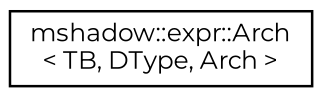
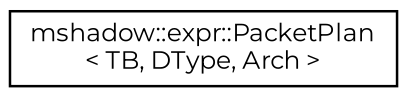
node "mshadow::expr::Arch < TB, DType, Arch >": label "mshadow::expr::Arch < TB, DType, Arch >" -> "mshadow::expr::PacketPlan < TB, DType, Arch >"
